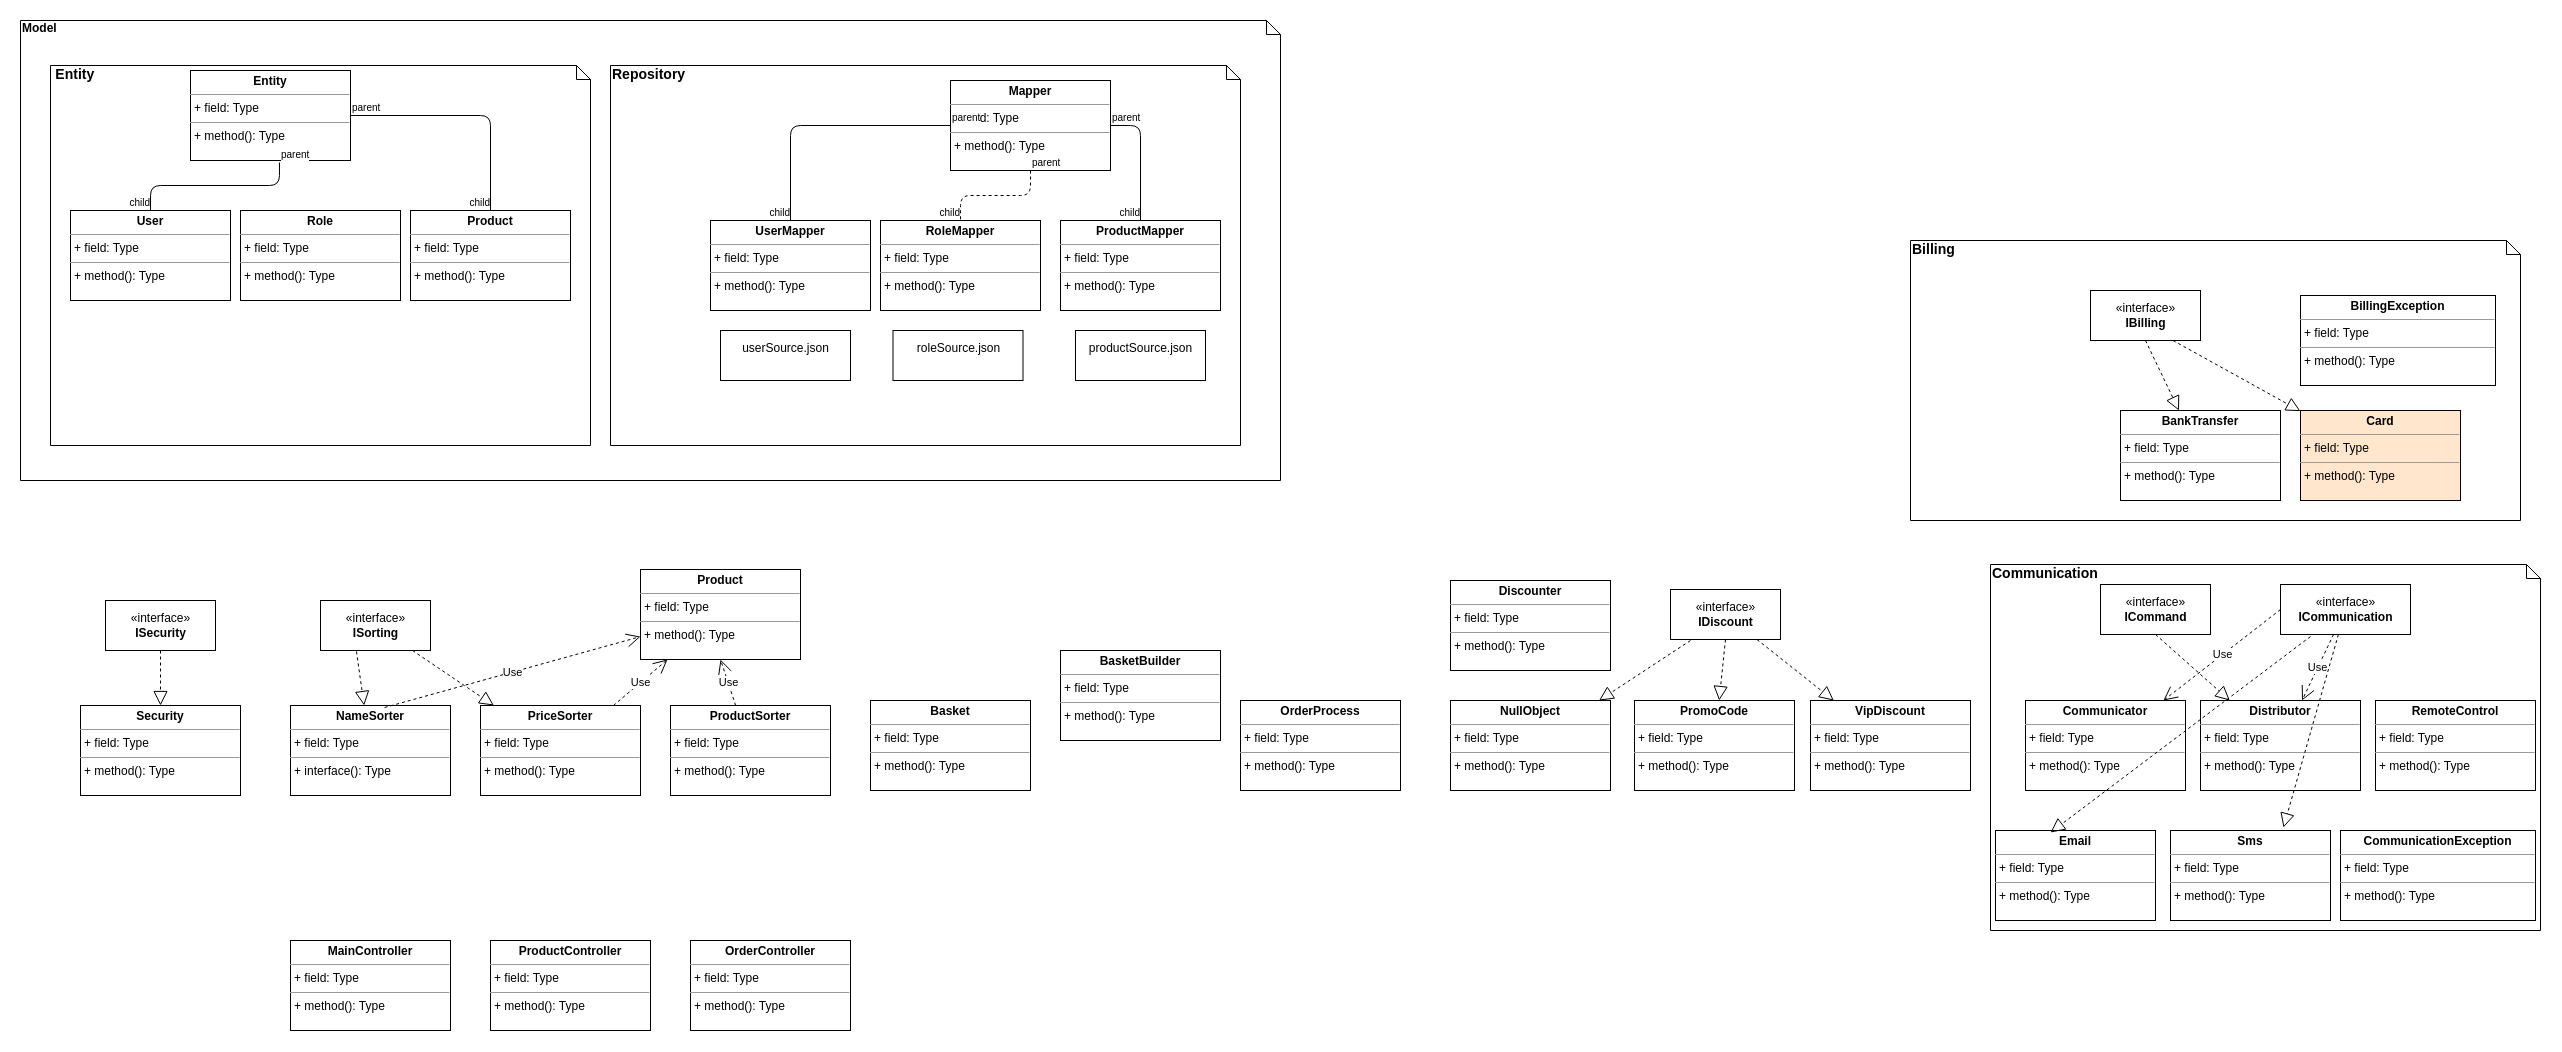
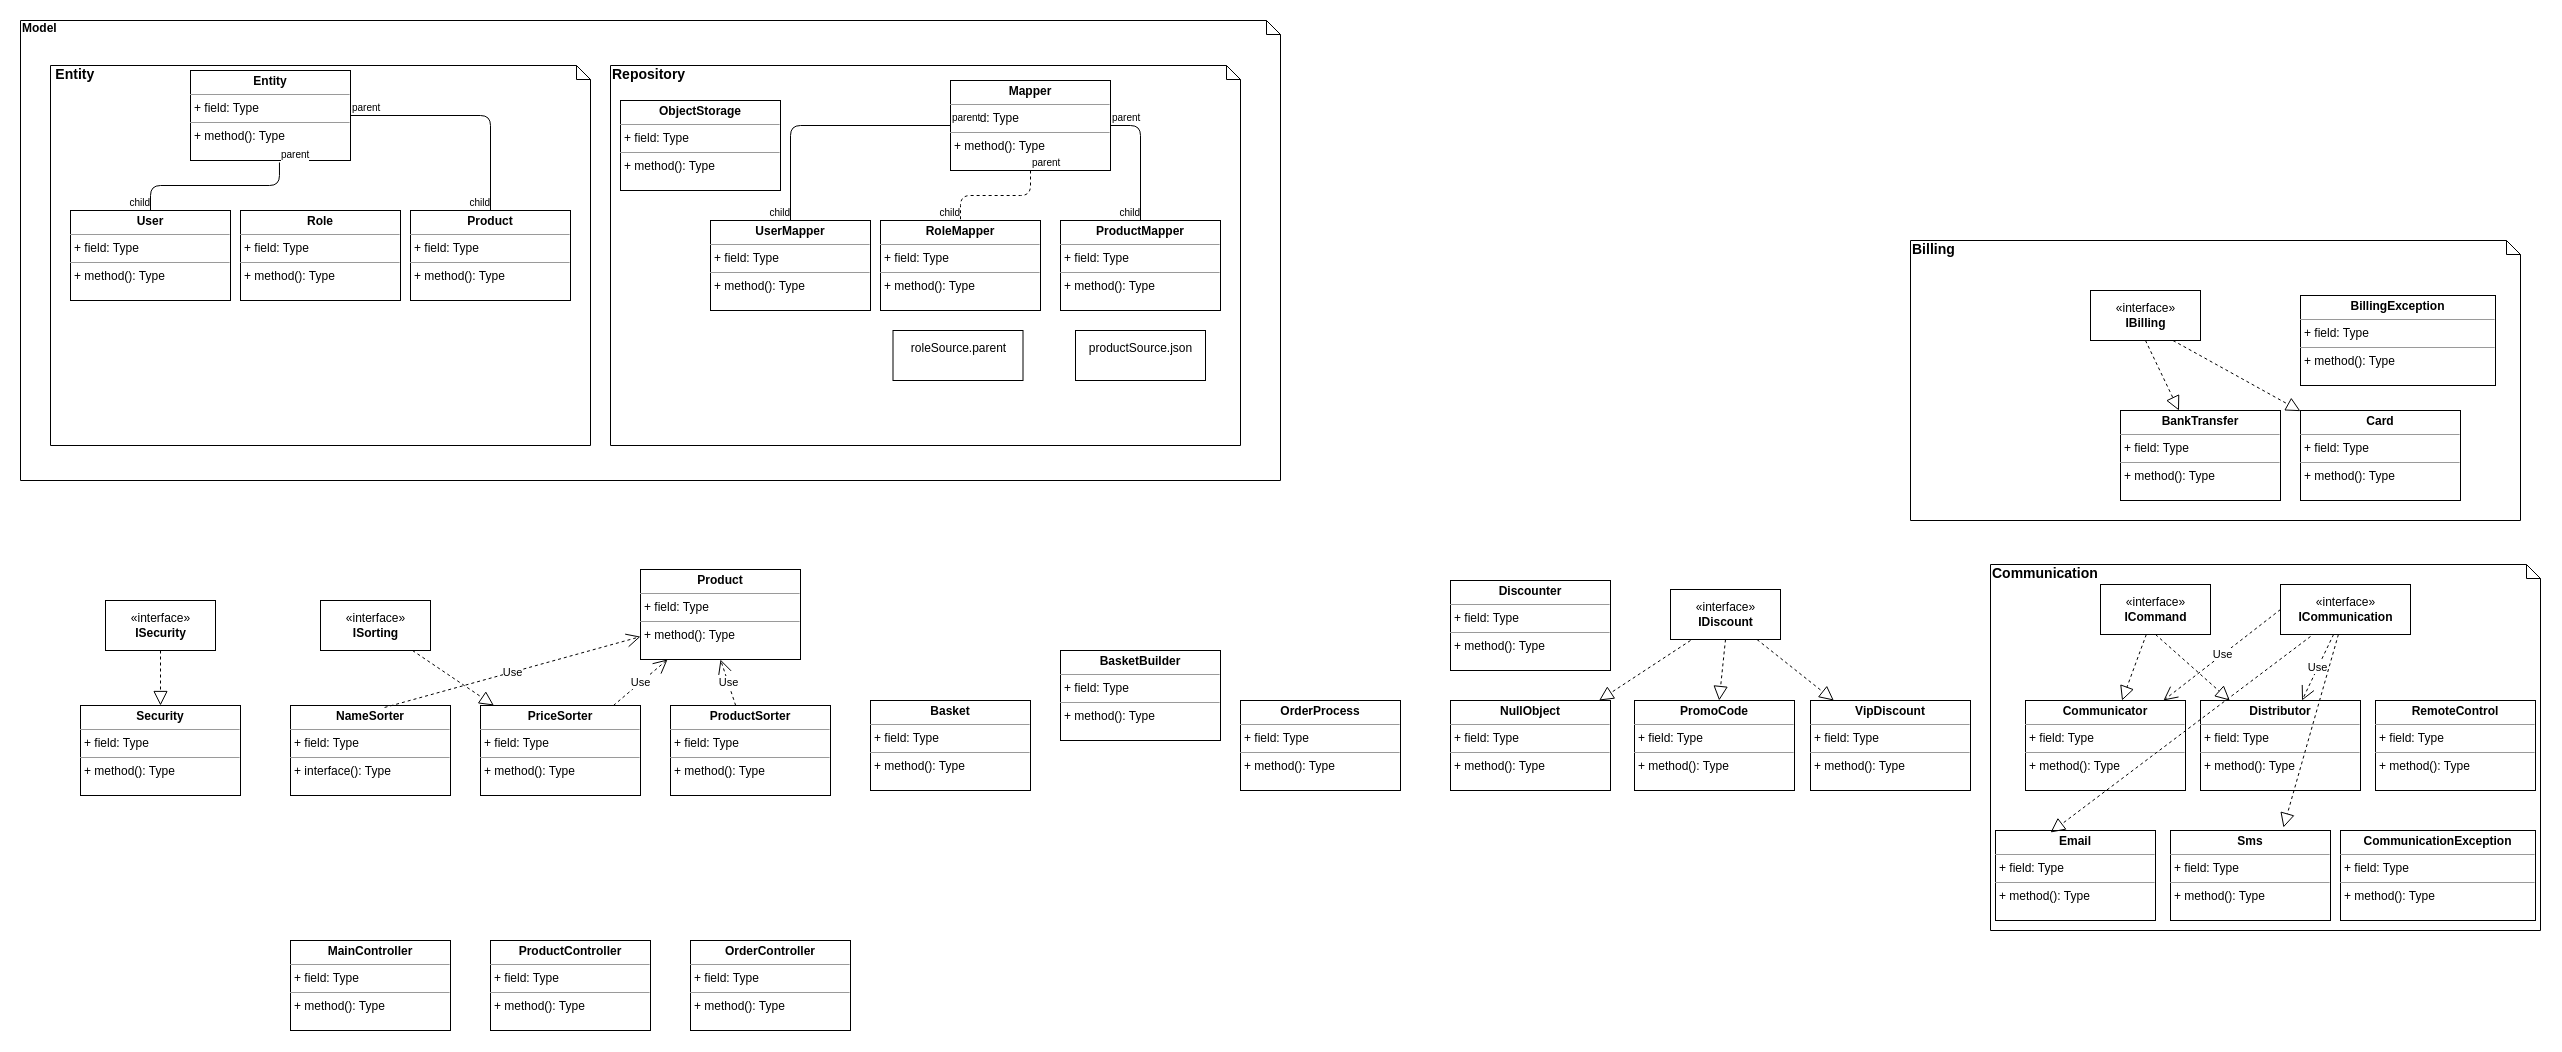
node "ObjectStorage + field: Type + method(): Type": added
node "userSource.json": removed
node "roleSource.json": label "roleSource.json" -> "roleSource.parent"
node "Card + field: Type + method(): Type": fillcolor #ffe6cc -> #ffffff
edge "«interface» ICommand" -> "Communicator + field: Type + method(): Type": added
edge "«interface» ISorting" -> "NameSorter + field: Type + interface(): Type": removed
